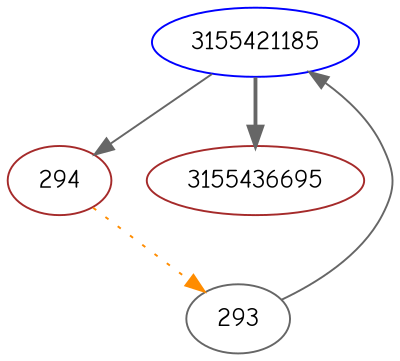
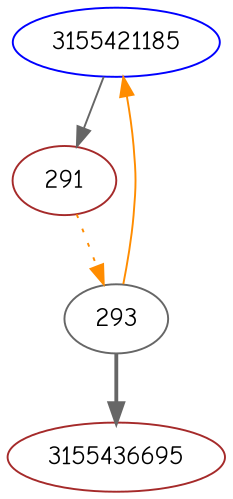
edge "3155421185" -> "3155436695": now "293" -> "3155436695"
node "294": label "294" -> "291"
edge "293" -> "3155421185": color gray40 -> darkorange
